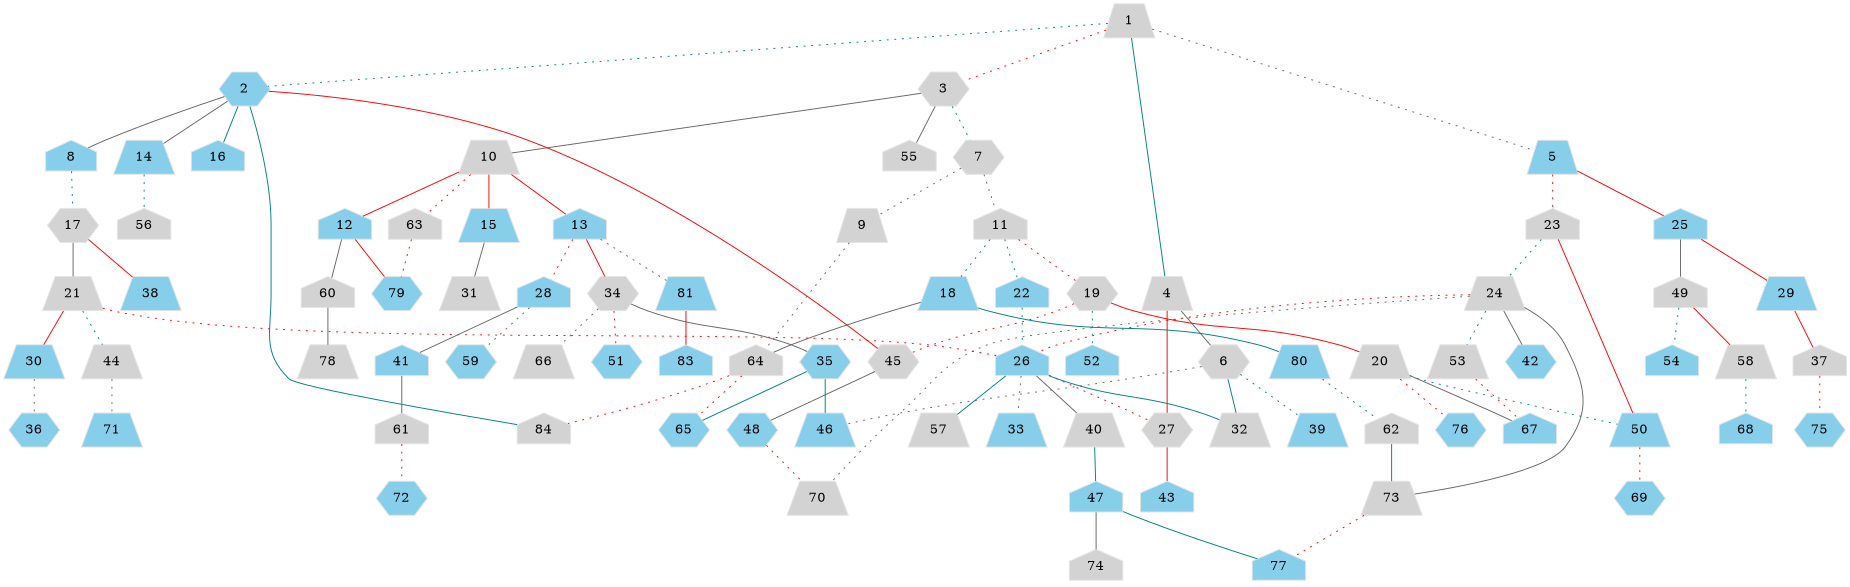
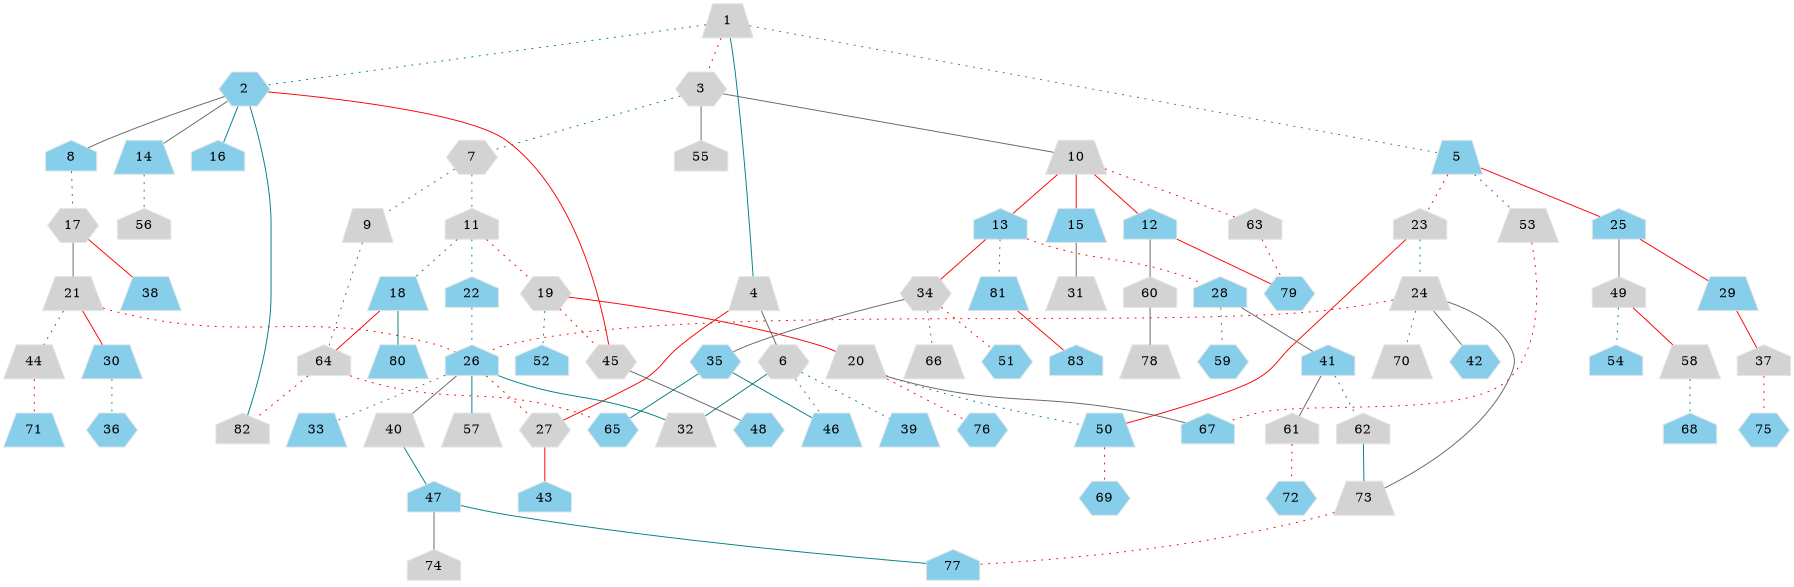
edge "18" -- "64": color gray40 -> red
edge "24" -- "53": now "5" -- "53"
edge "44" -- "71": color gray40 -> red
edge "80" -- "62": now "41" -- "62"
node "84": label "84" -> "82"
edge "48" -- "70": removed
